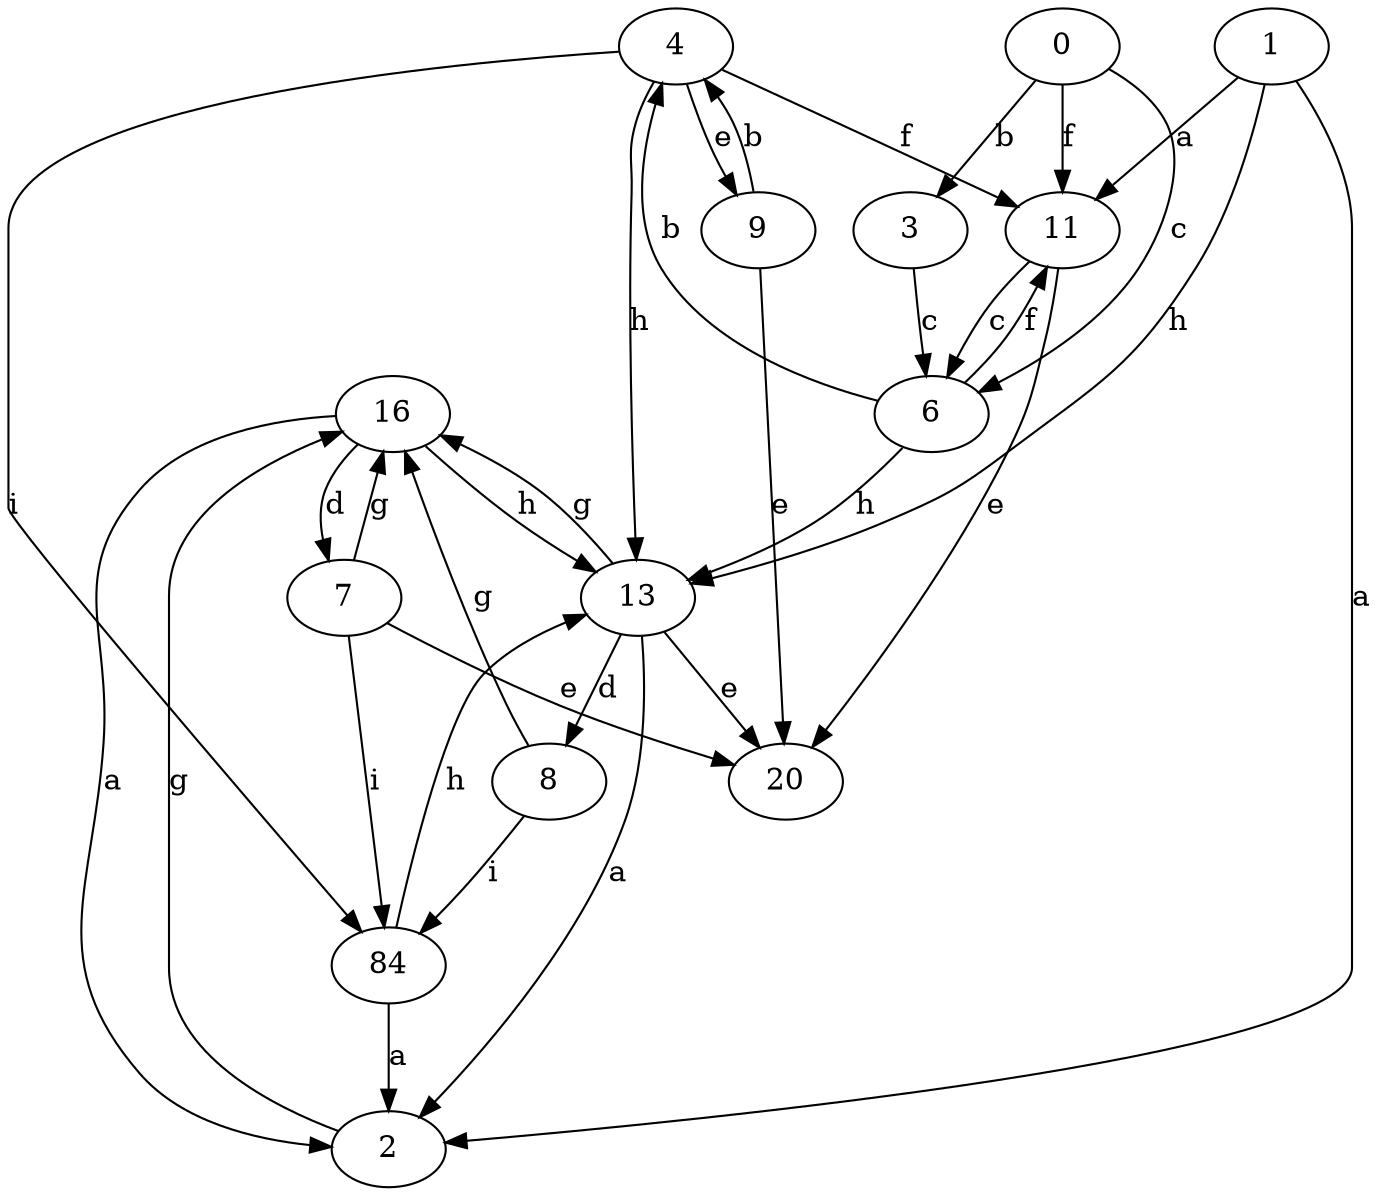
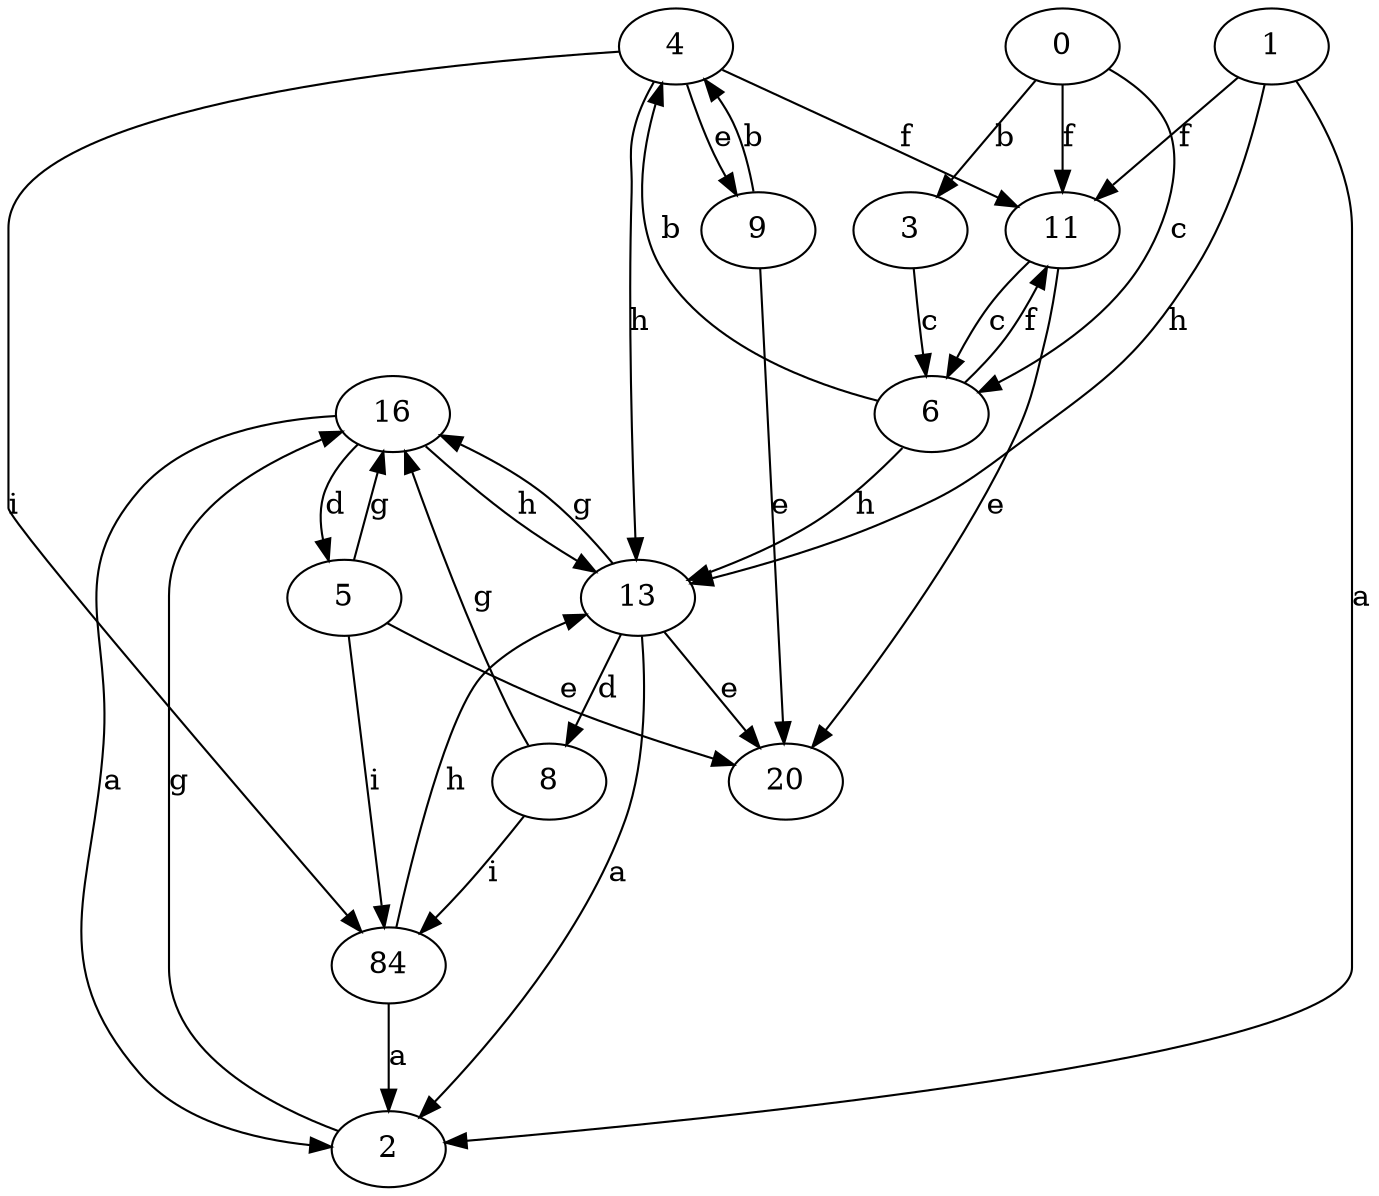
edge "1" -> "11": label "a" -> "f"
node "7": label "7" -> "5"
